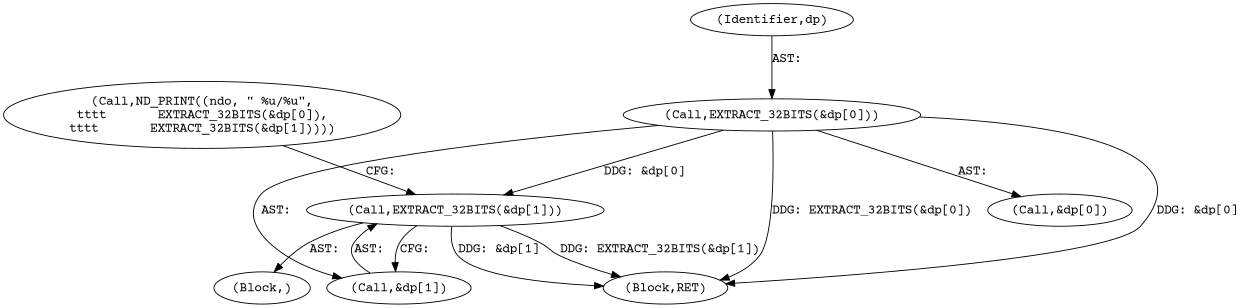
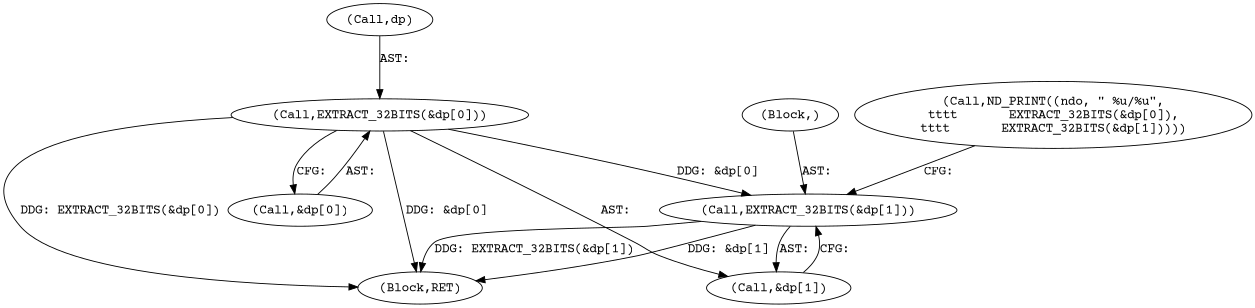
node "(Identifier,dp)": label "(Identifier,dp)" -> "(Call,dp)"
edge "(Call,&dp[0])" -> "(Call,EXTRACT_32BITS(&dp[0]))": added, label "AST:"
edge "(Call,EXTRACT_32BITS(&dp[0]))" -> "(Call,&dp[0])": label "AST: " -> "CFG: "
edge "(Call,EXTRACT_32BITS(&dp[1]))" -> "(Block,)": reversed
edge "(Call,&dp[1])" -> "(Call,EXTRACT_32BITS(&dp[1]))": label "AST: " -> "CFG: "
edge "(Call,EXTRACT_32BITS(&dp[1]))" -> "(Call,&dp[1])": label "CFG: " -> "AST: "
